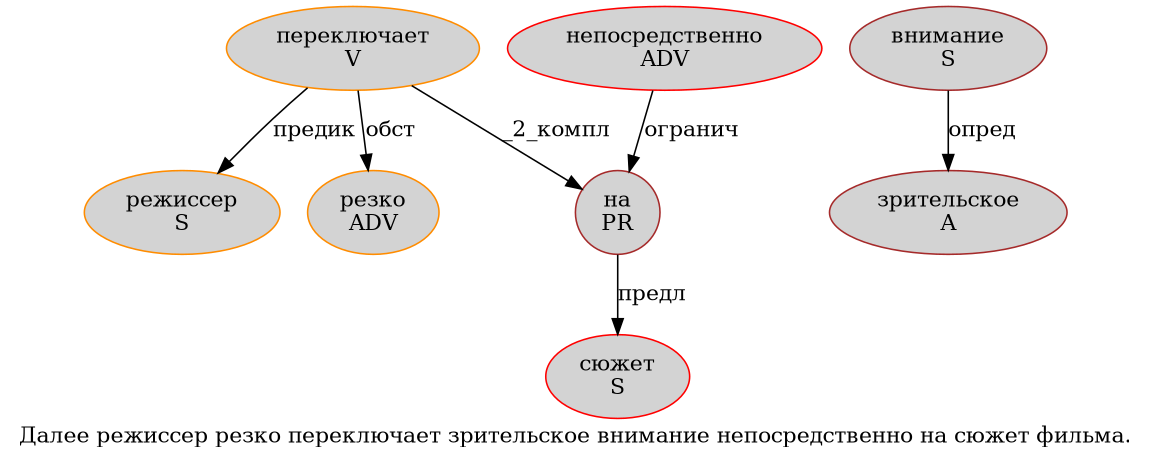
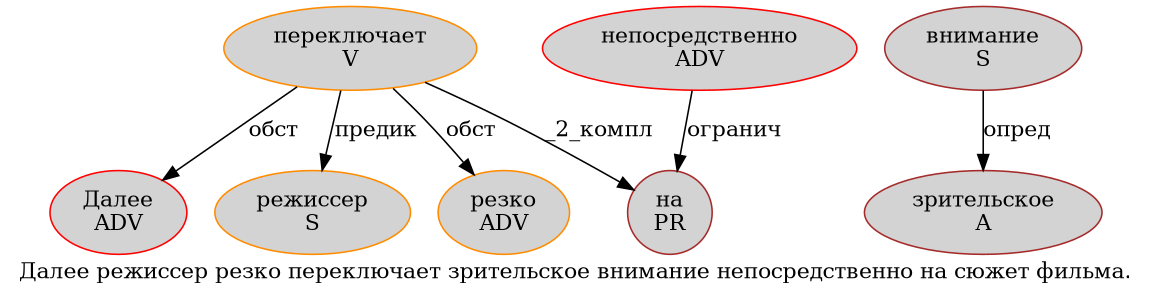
node "Далее ADV": added
node "сюжет S": removed
